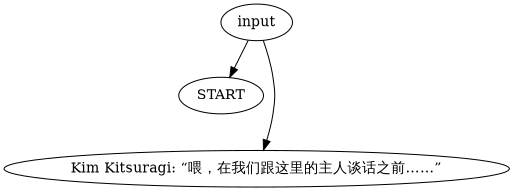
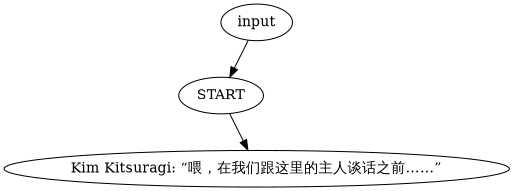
edge "input" -> "Kim Kitsuragi: “喂，在我们跟这里的主人谈话之前……”": now "START" -> "Kim Kitsuragi: “喂，在我们跟这里的主人谈话之前……”"
